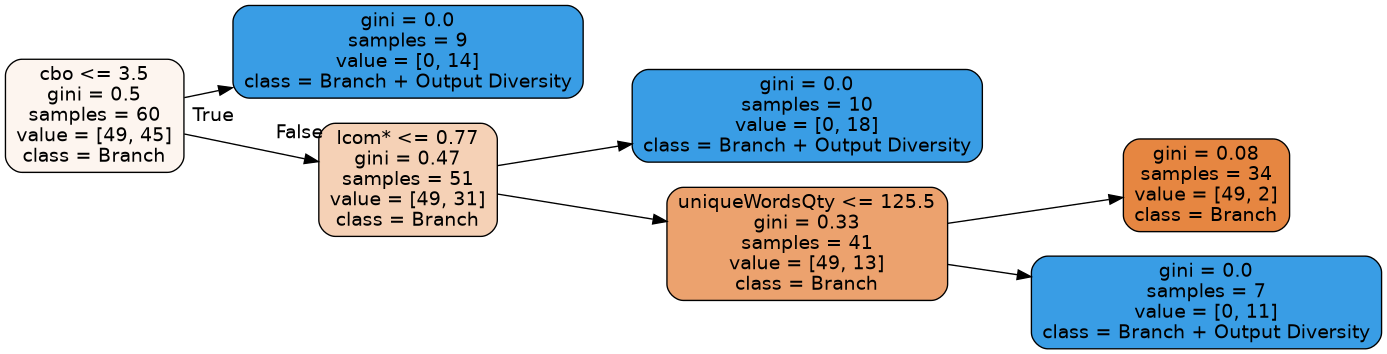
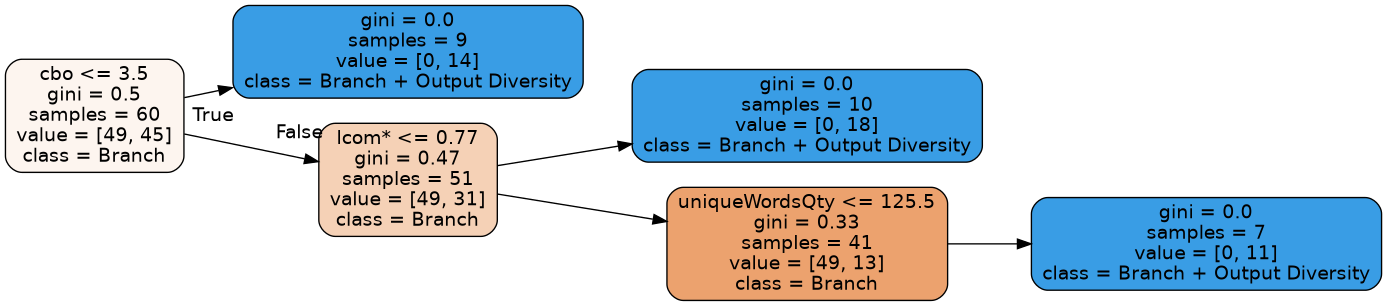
node "gini = 0.08 samples = 34 value = [49, 2] class = Branch": removed
